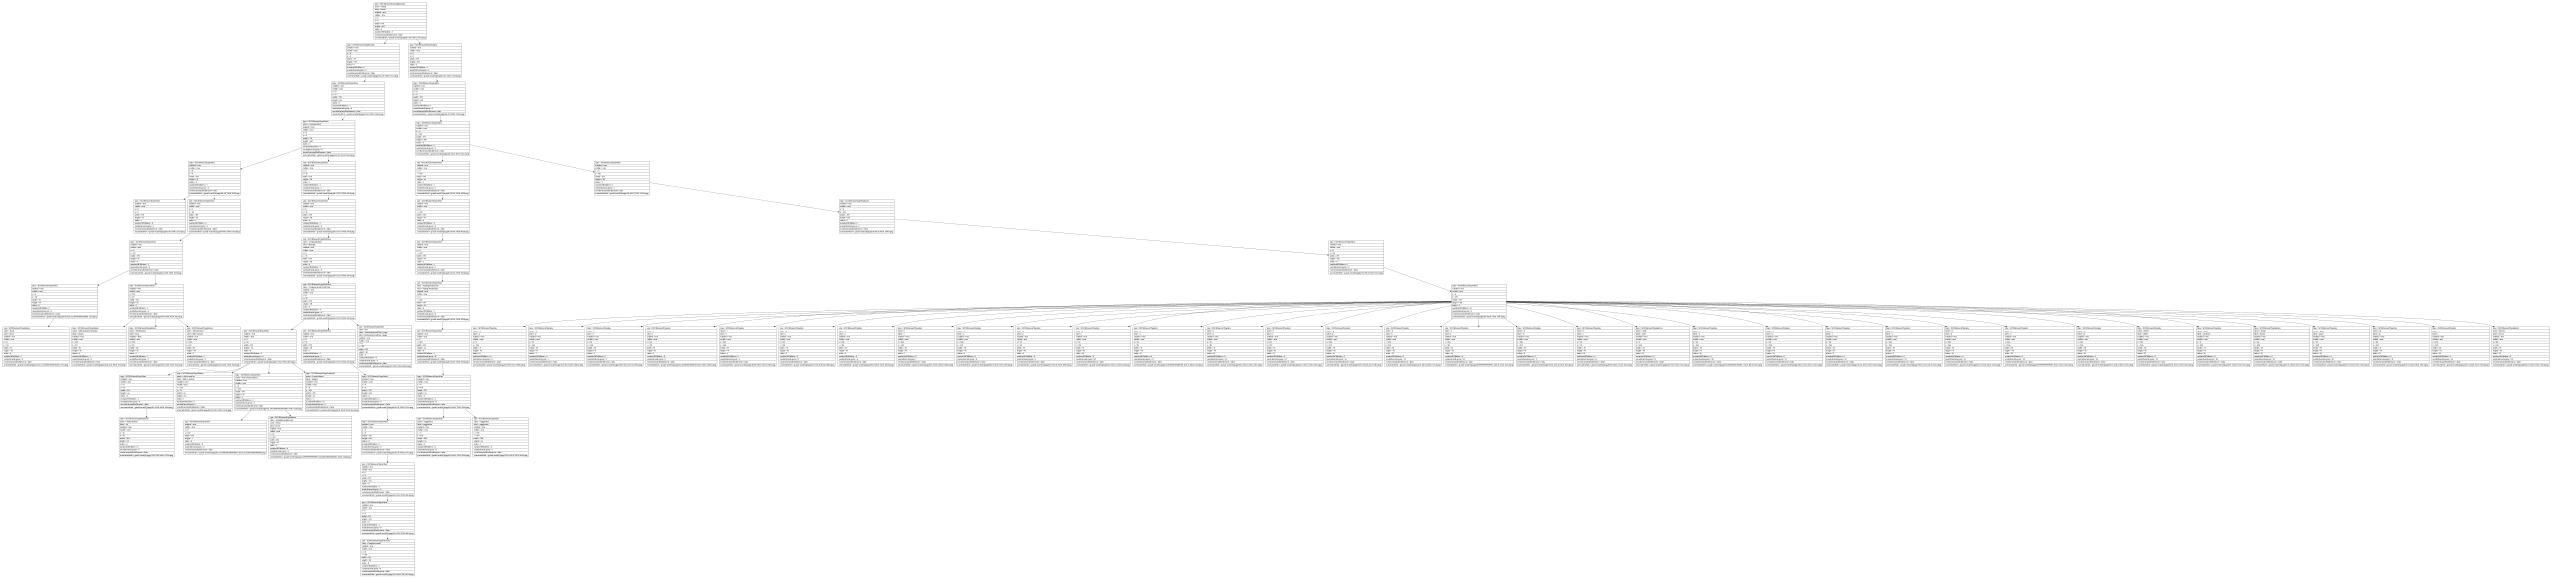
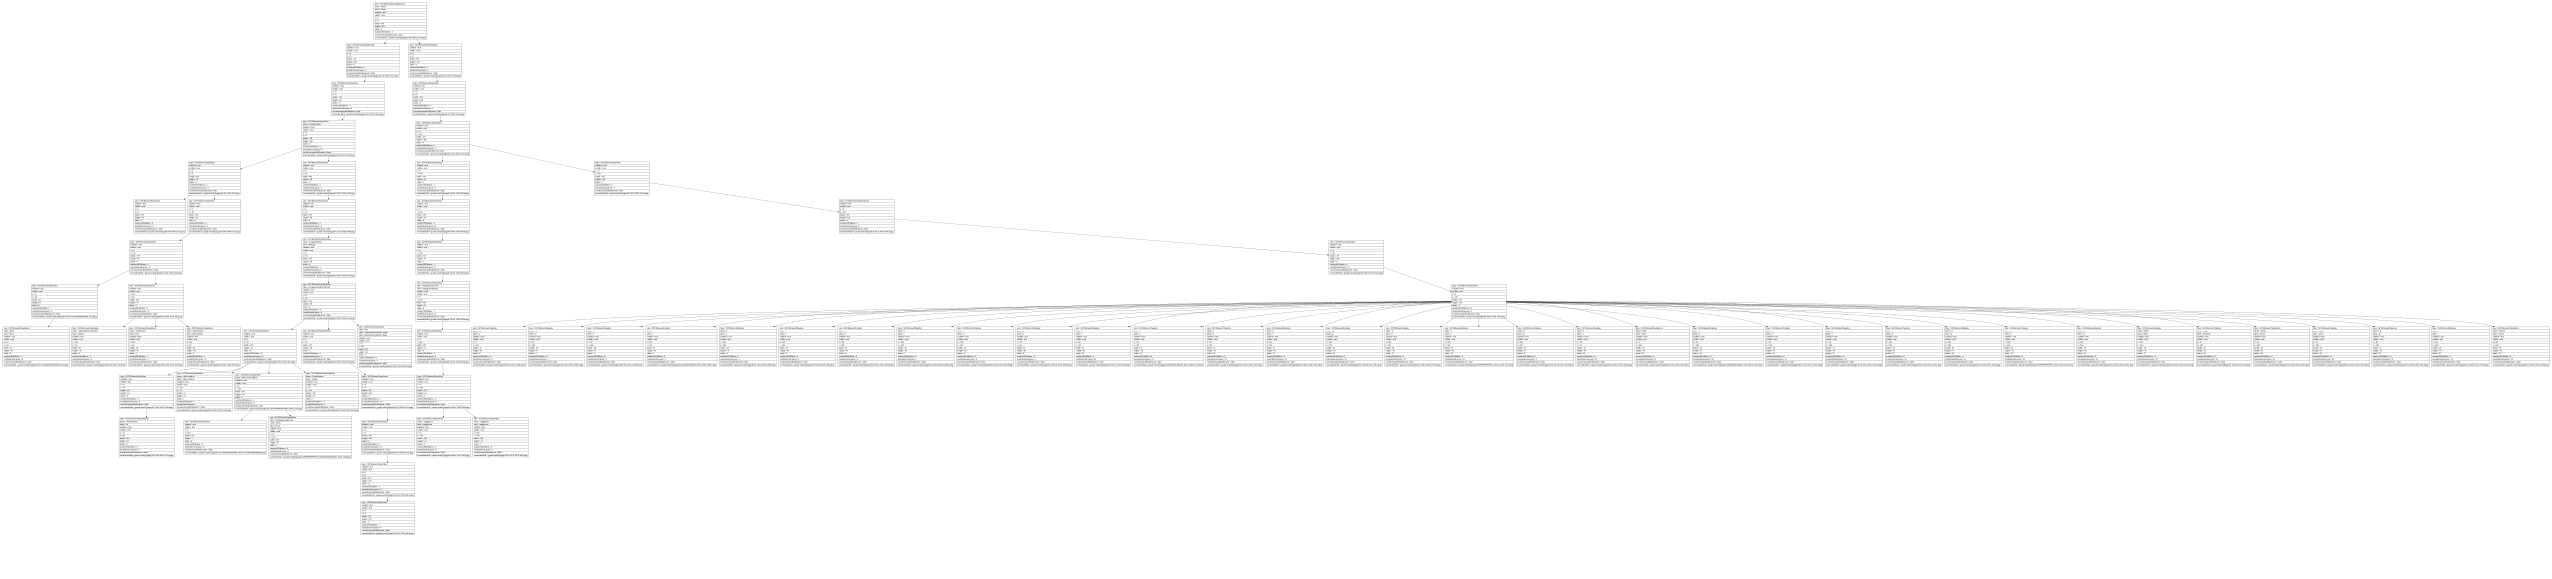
node "type = XCUIElementTypeTextView": removed
